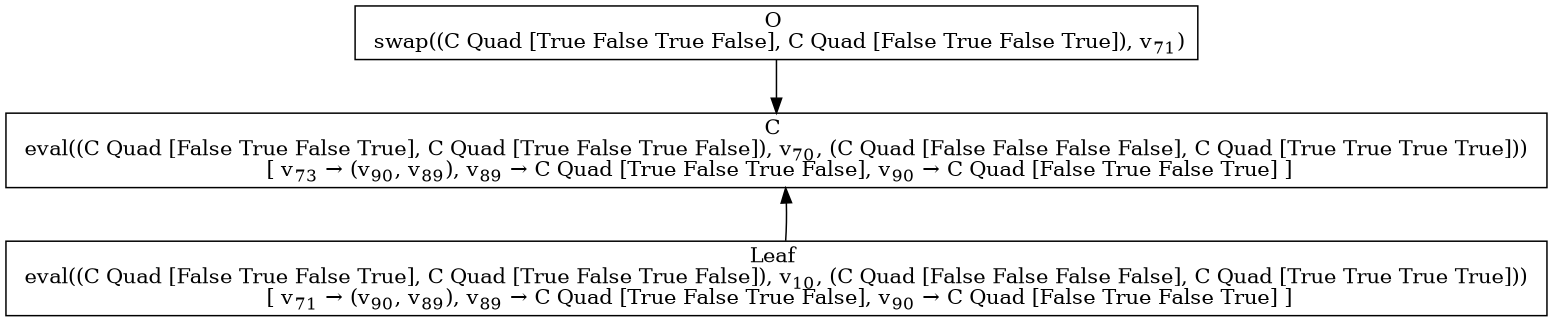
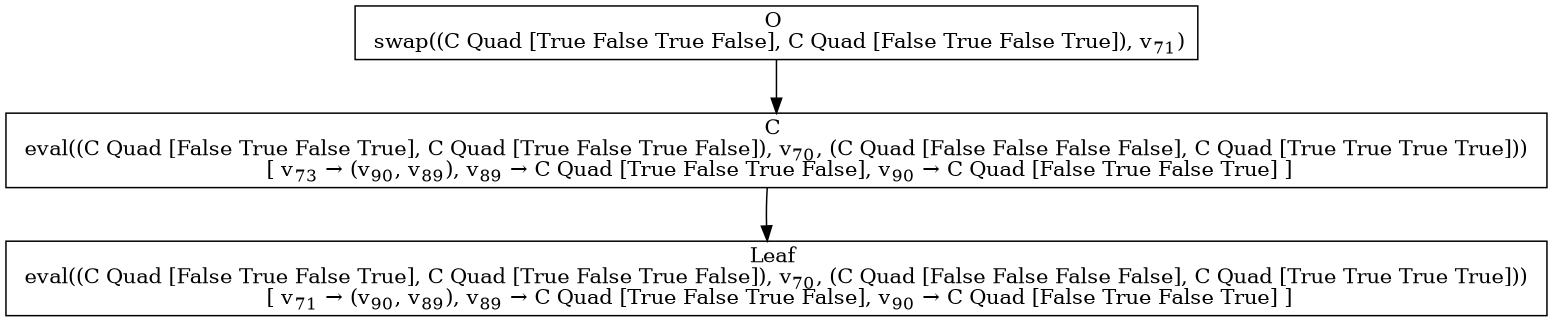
edge "Leaf" -> "C": reversed
node "Leaf": text "10" -> "70"
